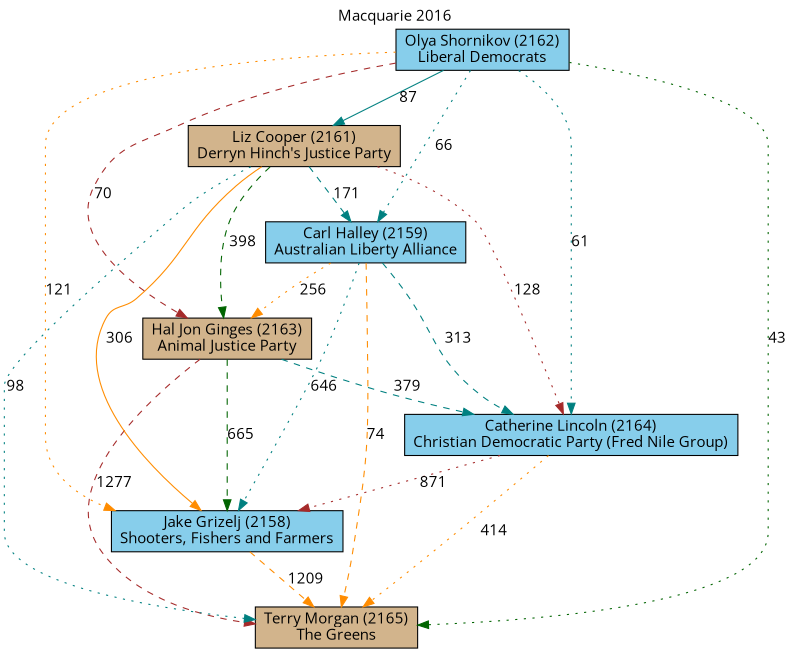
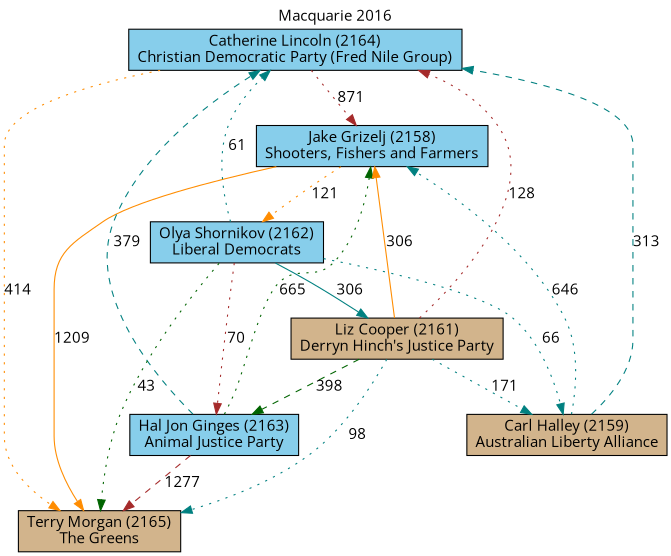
edge "Olya Shornikov (2162) Liberal Democrats" -> "Liz Cooper (2161) Derryn Hinch's Justice Party": label "87" -> "306"
edge "Olya Shornikov (2162) Liberal Democrats" -> "Hal Jon Ginges (2163) Animal Justice Party": style dashed -> dotted
edge "Olya Shornikov (2162) Liberal Democrats" -> "Jake Grizelj (2158) Shooters, Fishers and Farmers": reversed
edge "Liz Cooper (2161) Derryn Hinch's Justice Party" -> "Carl Halley (2159) Australian Liberty Alliance": style dashed -> dotted
node "Carl Halley (2159) Australian Liberty Alliance": fillcolor skyblue -> tan
edge "Carl Halley (2159) Australian Liberty Alliance" -> "Hal Jon Ginges (2163) Animal Justice Party": removed, label "256"
node "Hal Jon Ginges (2163) Animal Justice Party": fillcolor tan -> skyblue
edge "Hal Jon Ginges (2163) Animal Justice Party" -> "Jake Grizelj (2158) Shooters, Fishers and Farmers": style dashed -> dotted
edge "Carl Halley (2159) Australian Liberty Alliance" -> "Terry Morgan (2165) The Greens": removed, label "74"
edge "Jake Grizelj (2158) Shooters, Fishers and Farmers" -> "Terry Morgan (2165) The Greens": style dashed -> solid
